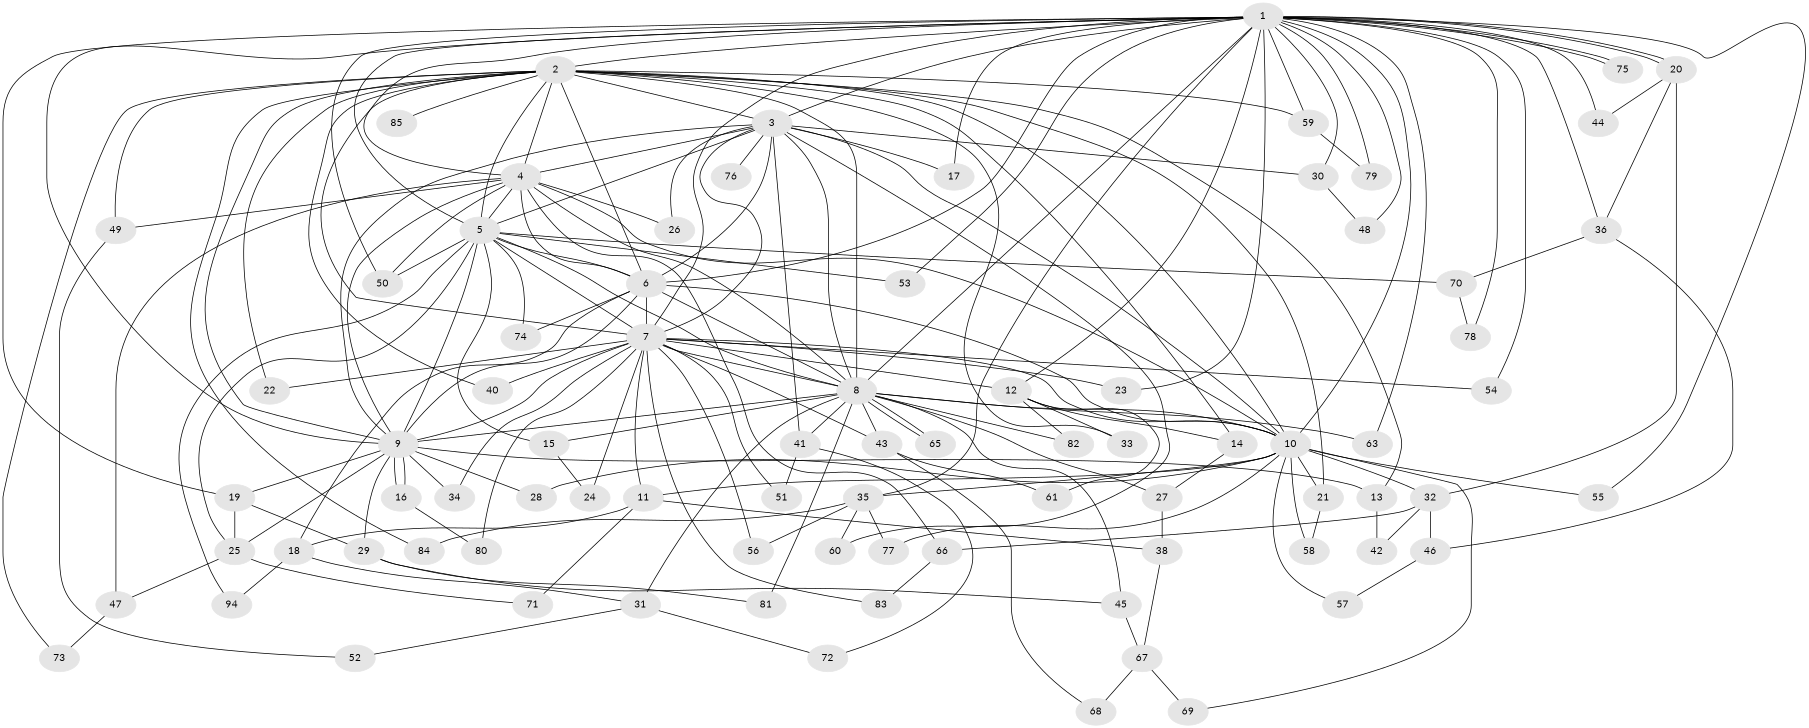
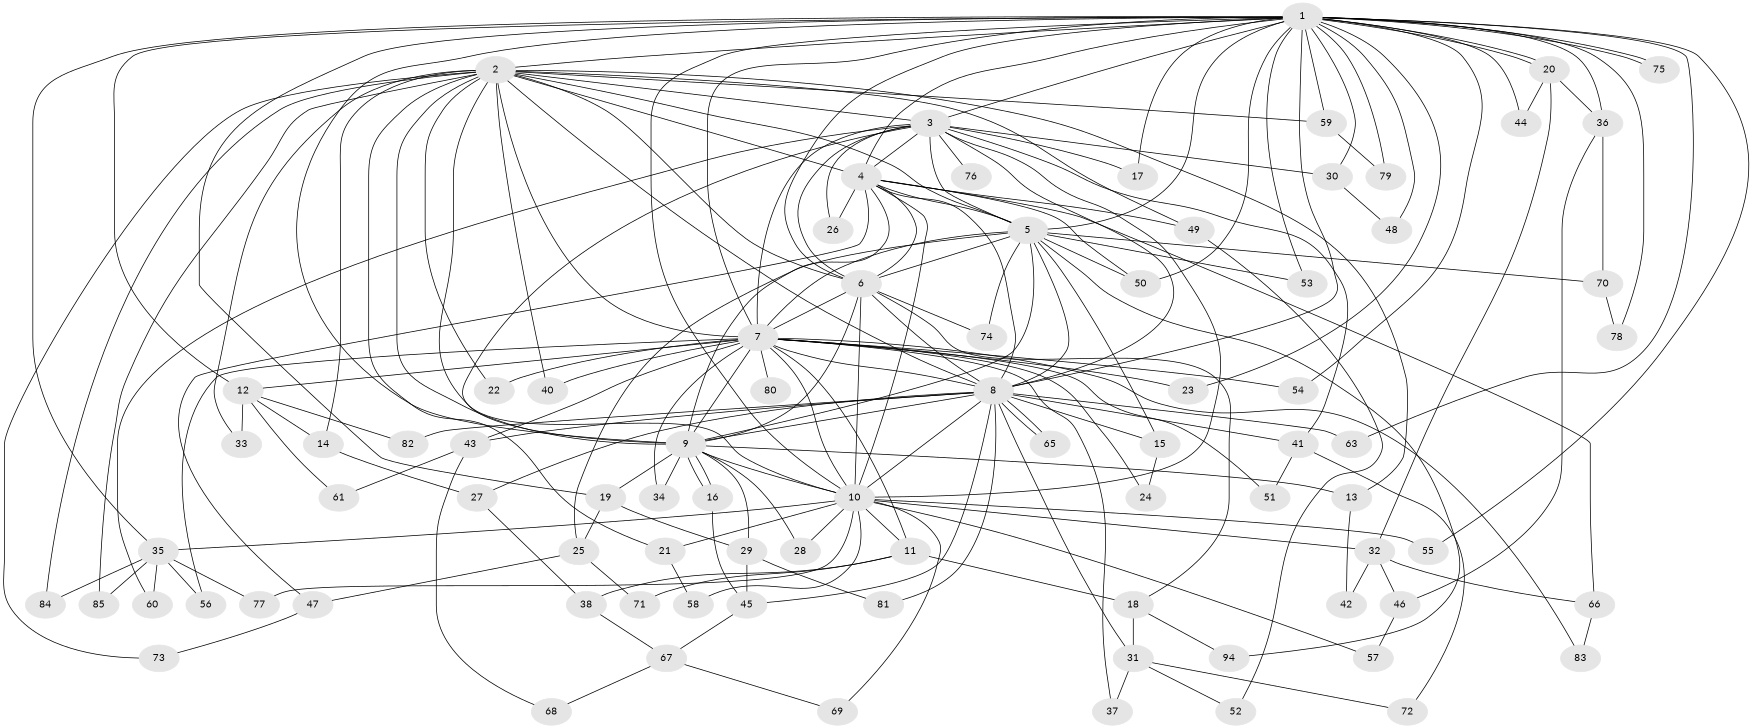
edge "9" -- "25": now "9" -- "10"
edge "16" -- "80": now "16" -- "45"
edge "35" -- "85": added
node "37": added
